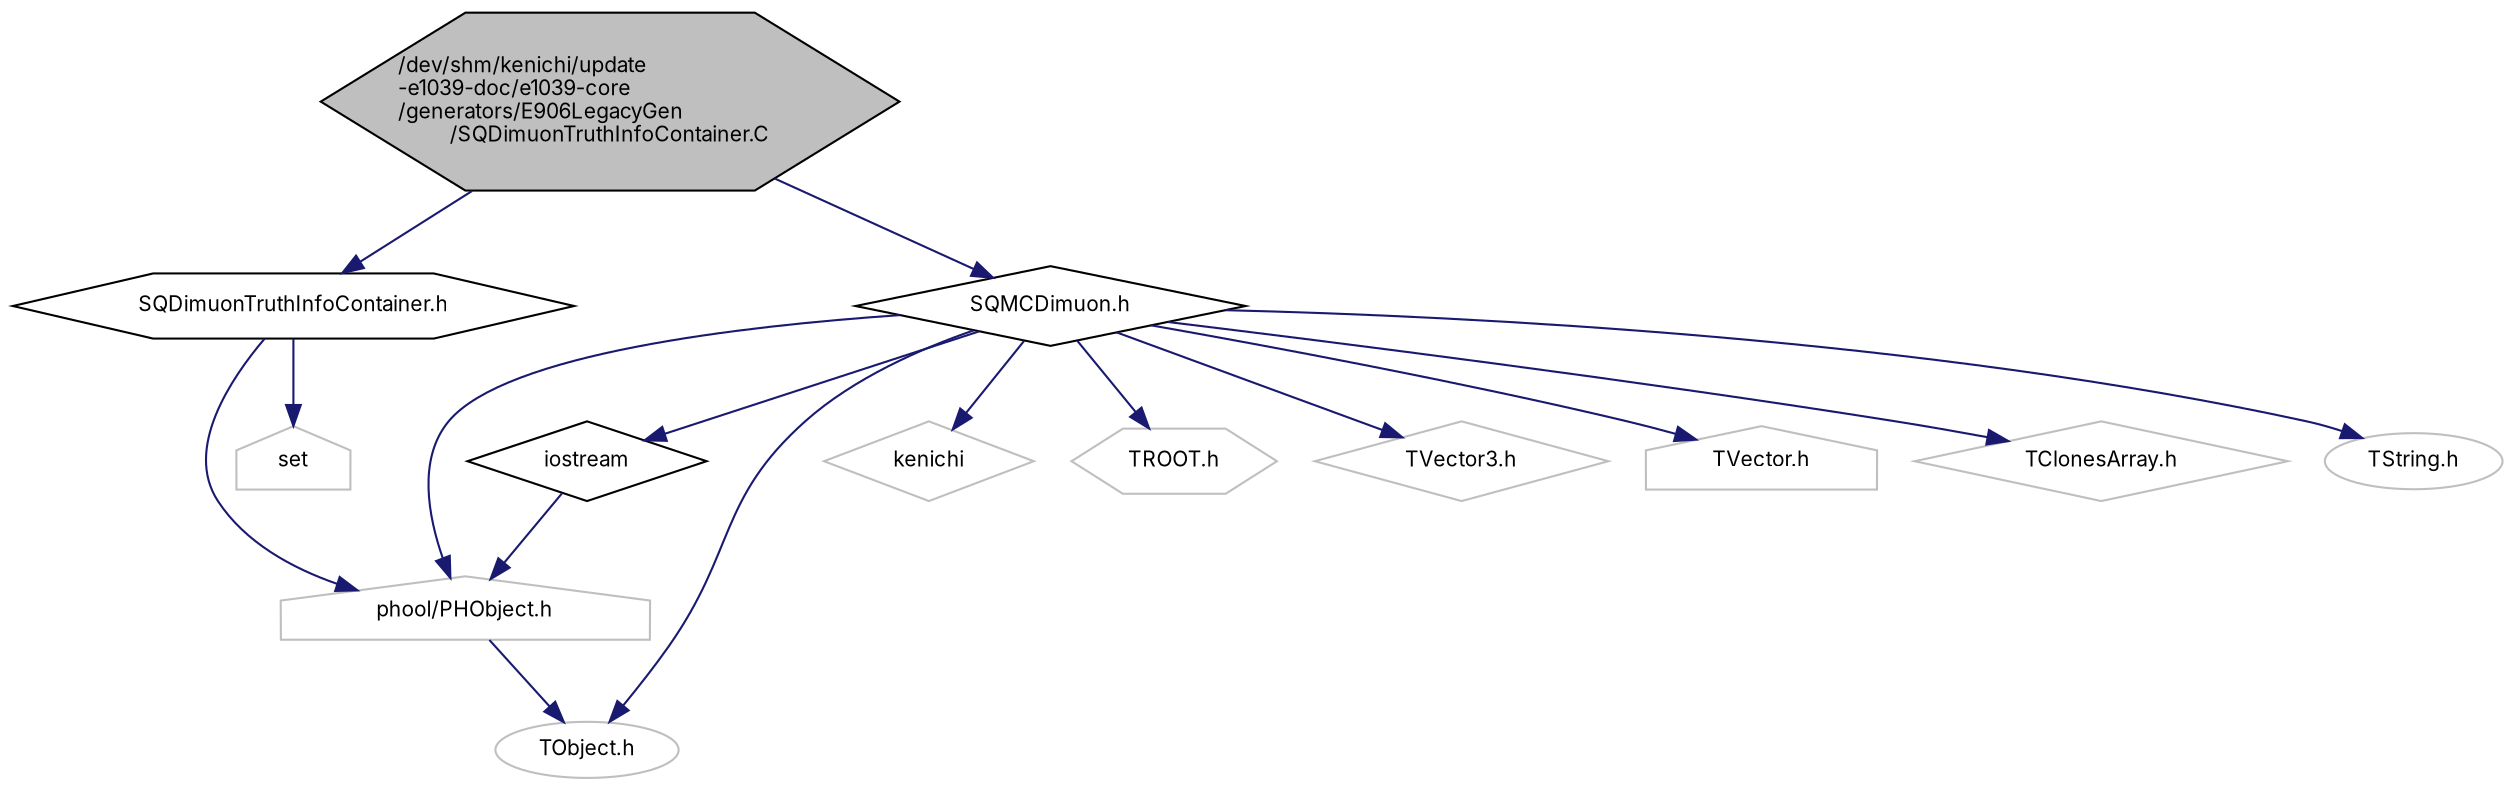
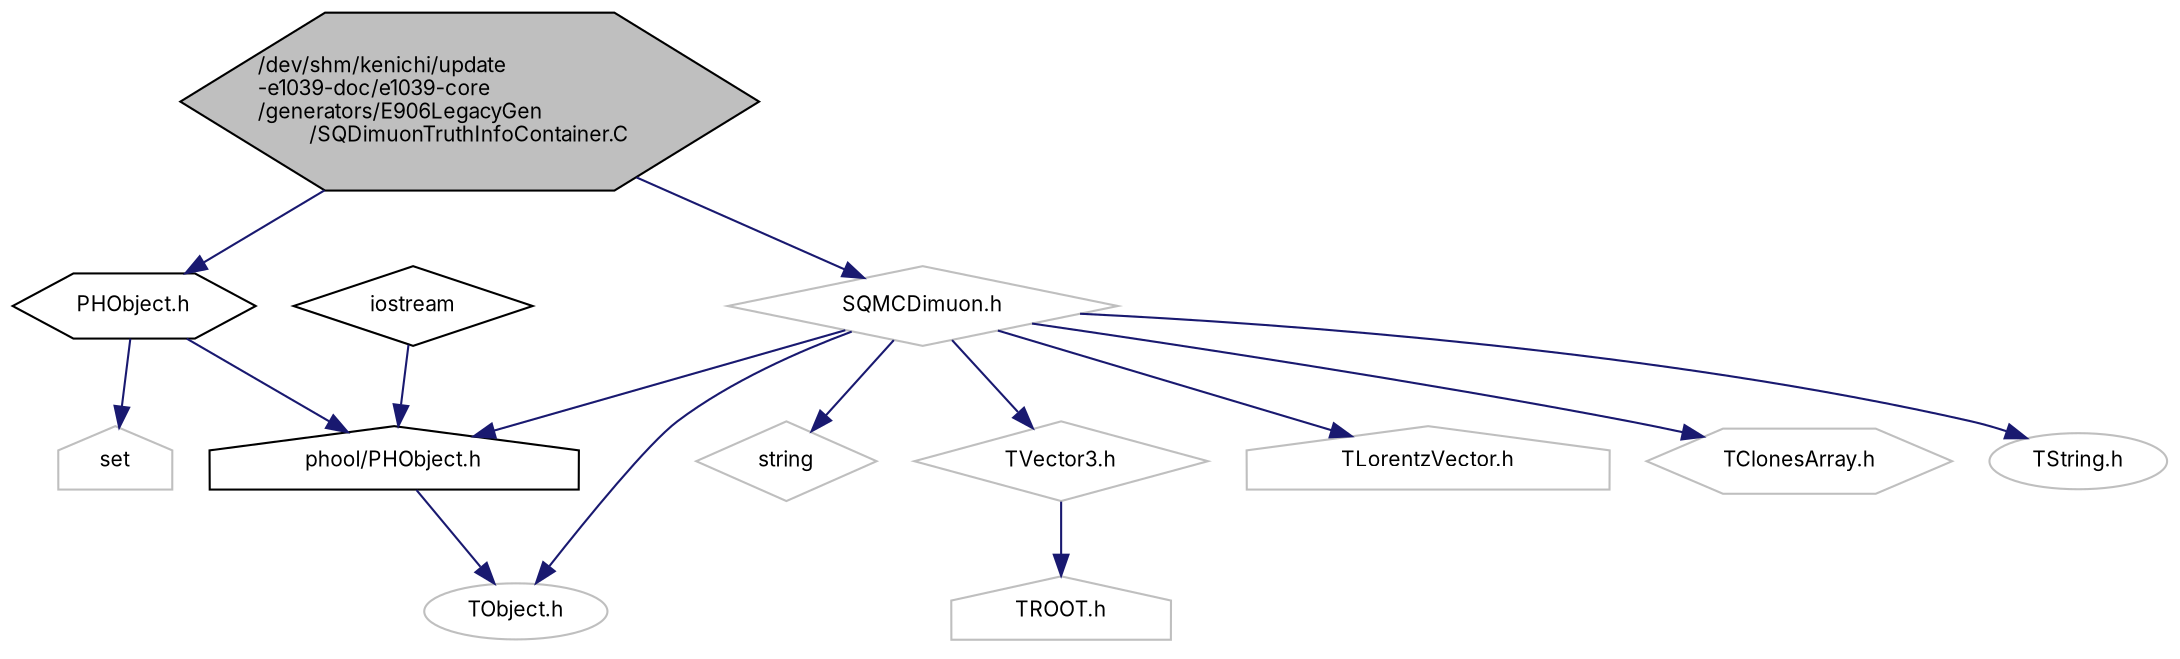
node "SQDimuonTruthInfoContainer.h": label "SQDimuonTruthInfoContainer.h" -> "PHObject.h"
node "SQMCDimuon.h": color black -> grey75
edge "SQMCDimuon.h" -> "TROOT.h": now "TVector3.h" -> "TROOT.h"
edge "SQMCDimuon.h" -> "iostream": removed
node "kenichi": label "kenichi" -> "string"
node "TROOT.h": shape hexagon -> house
node "TVector.h": label "TVector.h" -> "TLorentzVector.h"
node "TClonesArray.h": shape diamond -> hexagon
node "phool/PHObject.h": color grey75 -> black
